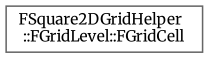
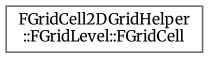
node "FSquare2DGridHelper ::FGridLevel::FGridCell": label "FSquare2DGridHelper ::FGridLevel::FGridCell" -> "FGridCell2DGridHelper ::FGridLevel::FGridCell"
